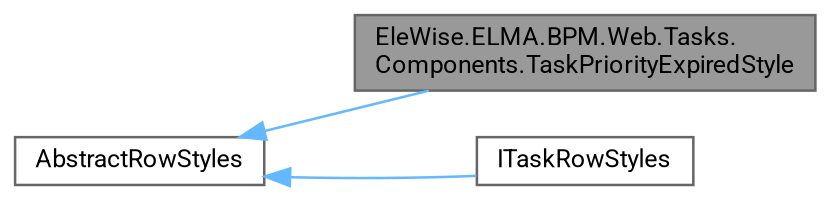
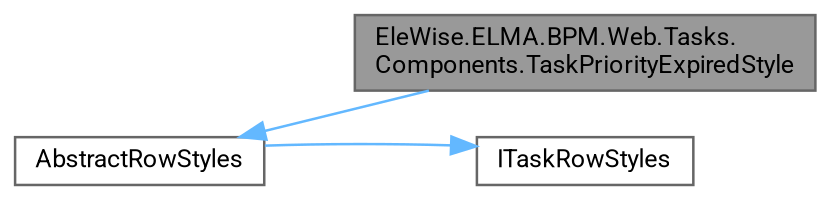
edge "ITaskRowStyles" -> "AbstractRowStyles": reversed
